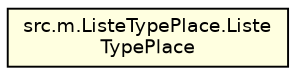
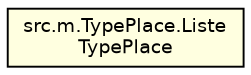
node "src.m.ListeTypePlace.Liste TypePlace": label "src.m.ListeTypePlace.Liste TypePlace" -> "src.m.TypePlace.Liste TypePlace"
